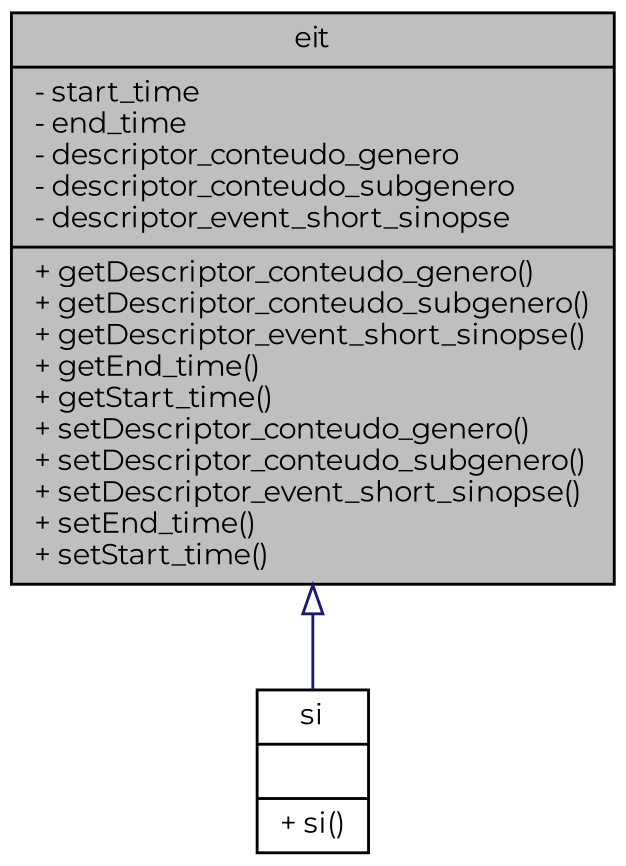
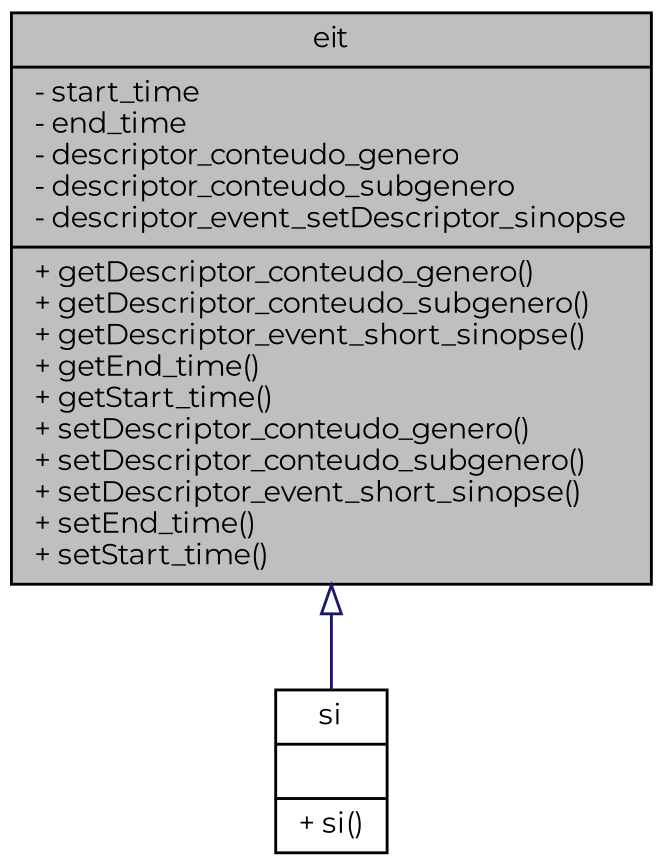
node "eit": text "- descriptor_event_short_sinopse" -> "- descriptor_event_setDescriptor_sinopse"
